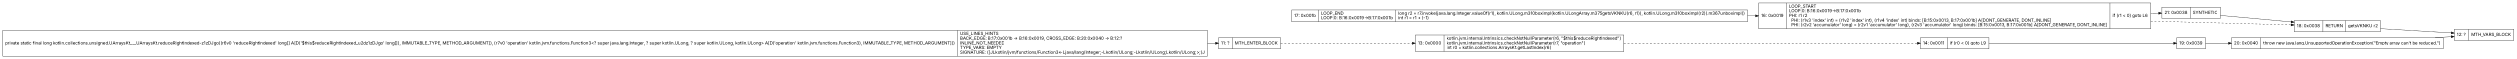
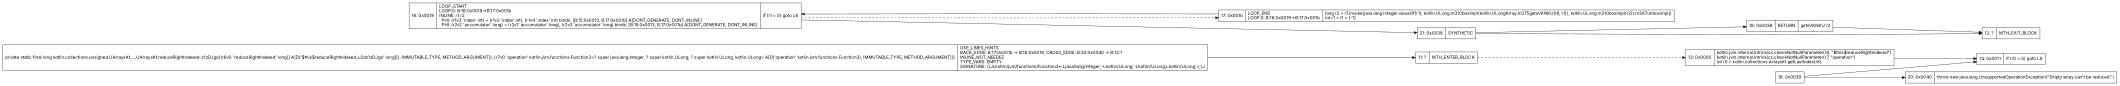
node "16: 0x0019": text "PHI: r1 r2" -> "INLINE: r1 r2"
edge "16: 0x0019" -> "18: 0x0038": now "16: 0x0019" -> "17: 0x001b"
node "12: ?": text "MTH_VARS_BLOCK" -> "MTH_EXIT_BLOCK"
edge "20: 0x0040" -> "12: ?": now "21: 0x0038" -> "12: ?"
edge "13: 0x0000" -> "14: 0x0011": style dashed -> solid
edge "14: 0x0011" -> "19: 0x0039": reversed
